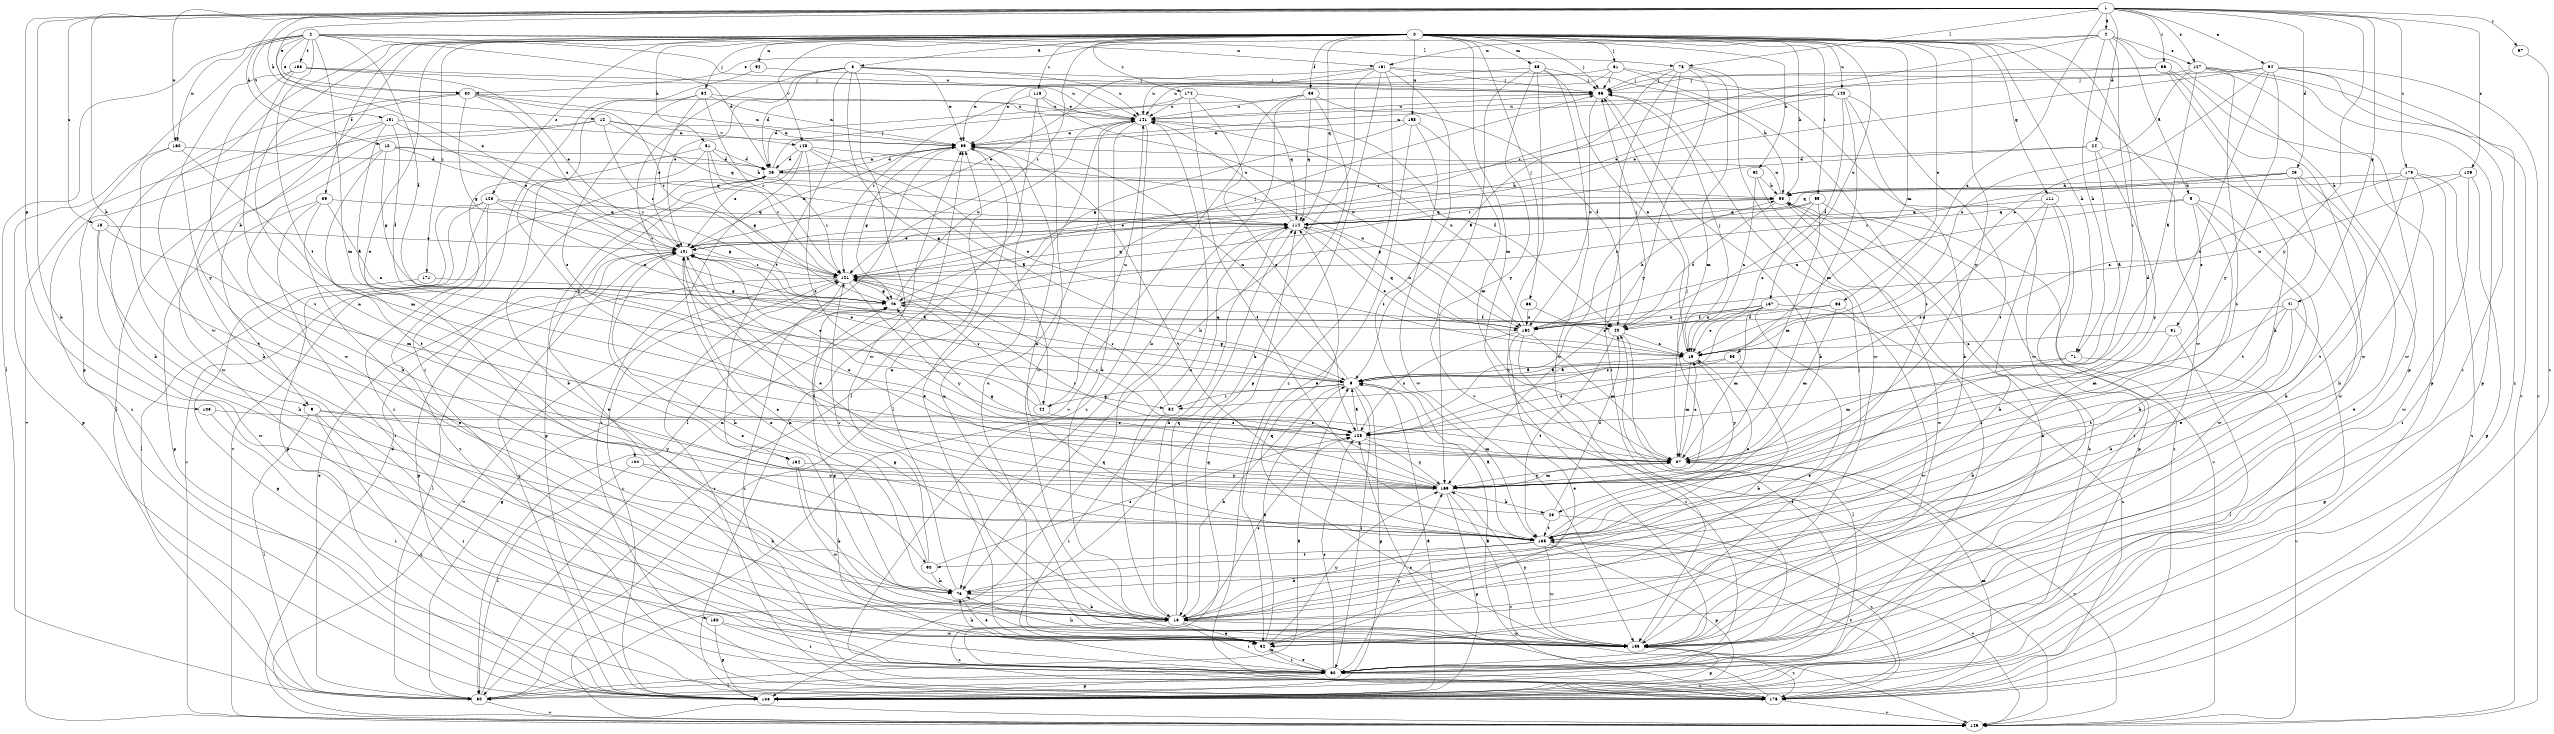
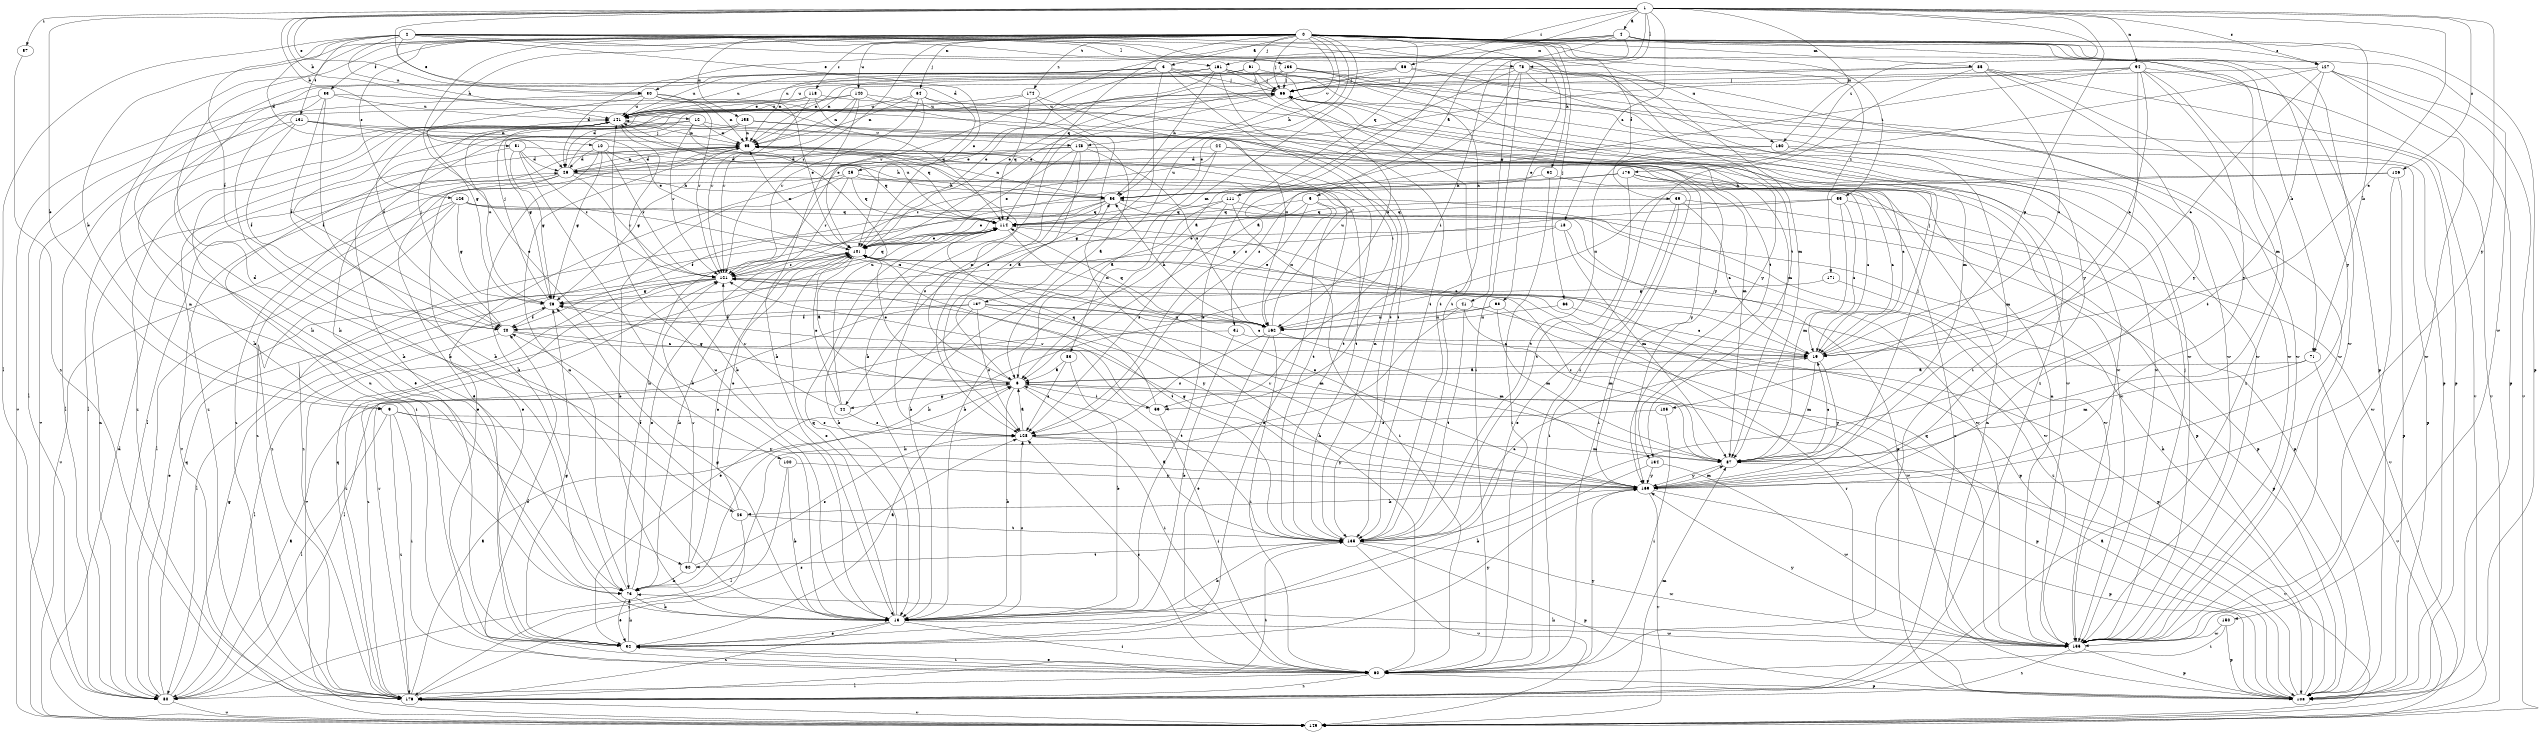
node "92": removed
edge "1" -> "24": removed, label "d"
node "54": label "54" -> "59"
edge "26" -> "176": added, label "z"
